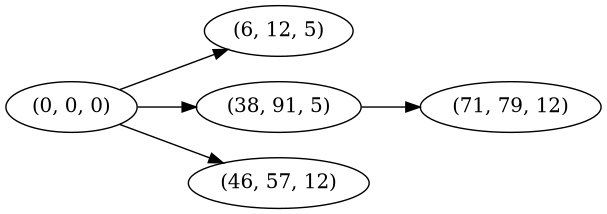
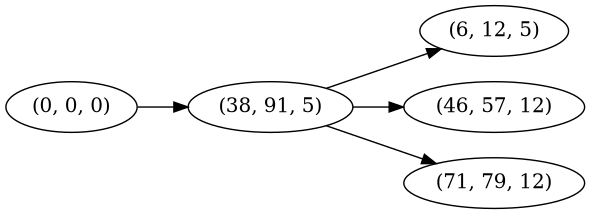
edge "(0, 0, 0)" -> "(6, 12, 5)": now "(38, 91, 5)" -> "(6, 12, 5)"
edge "(0, 0, 0)" -> "(46, 57, 12)": now "(38, 91, 5)" -> "(46, 57, 12)"
